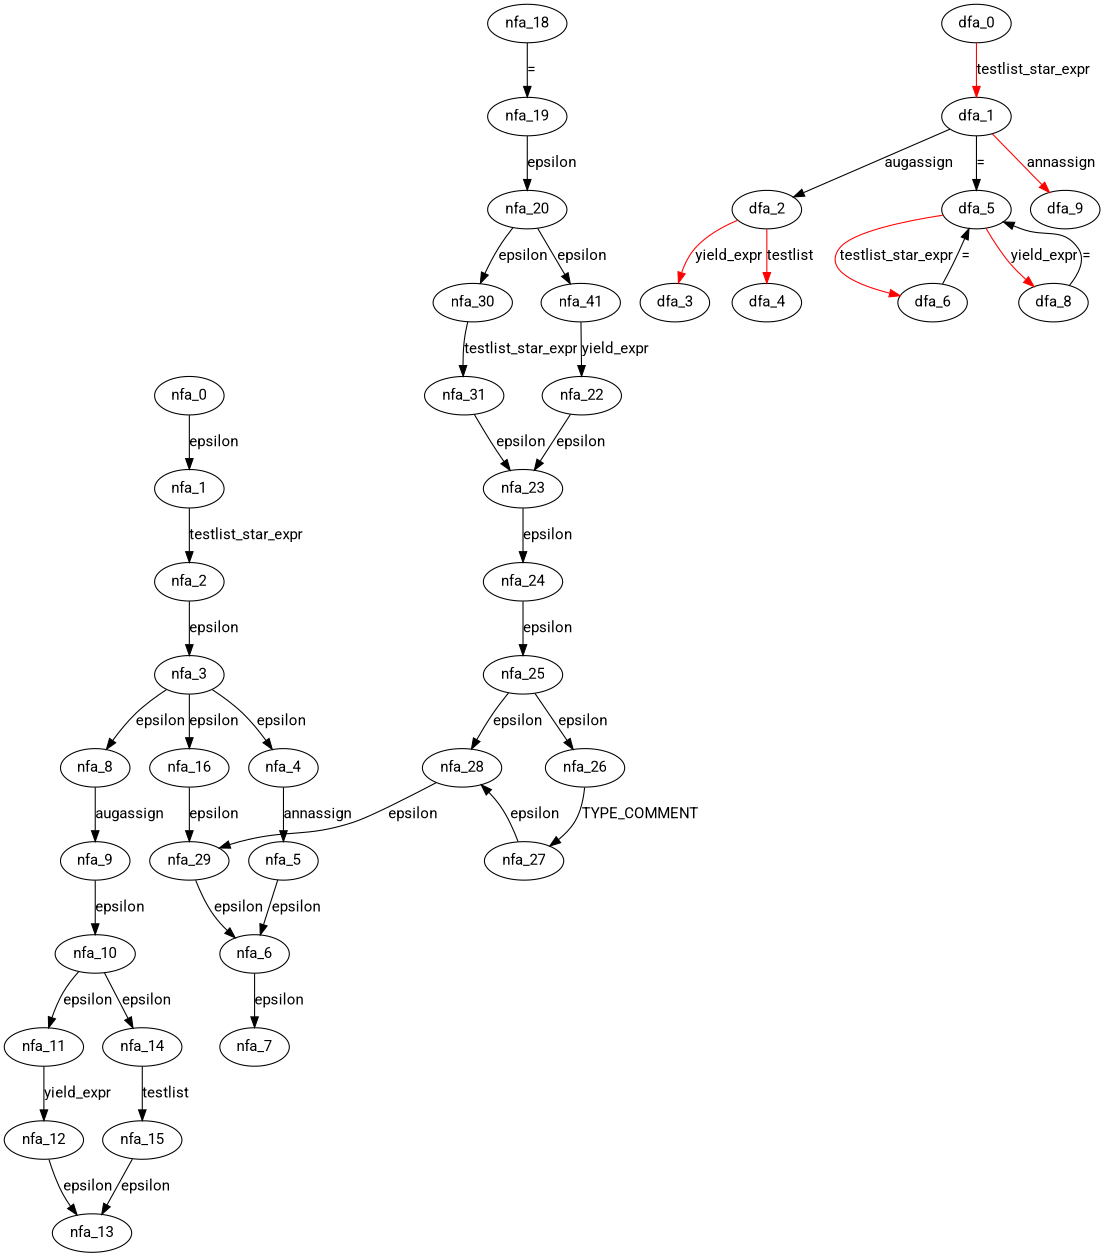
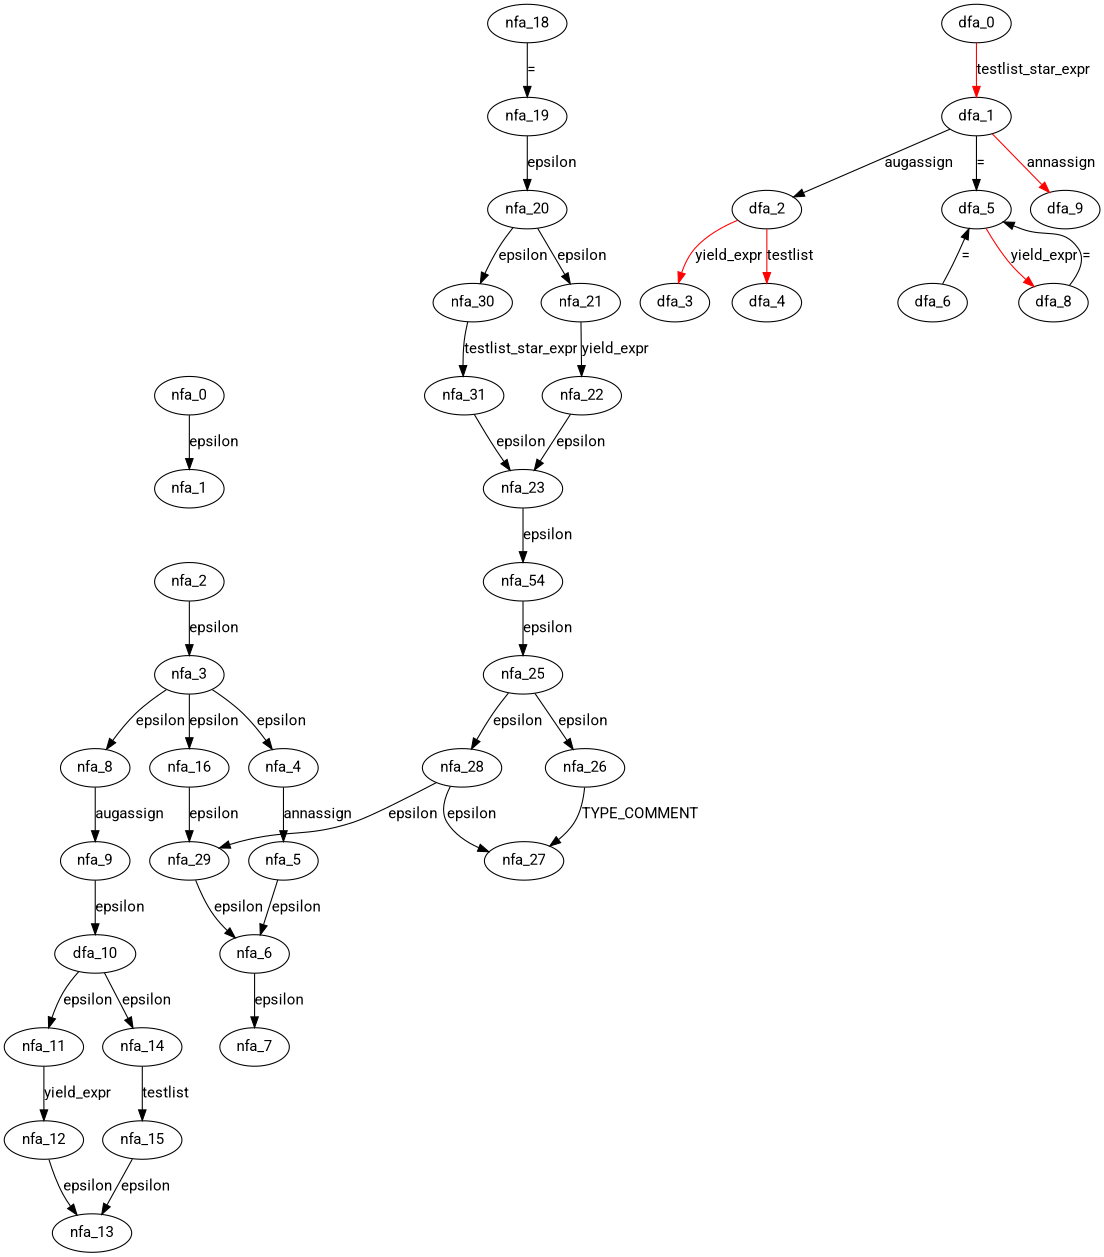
edge "dfa_5" -> "dfa_6": removed, label "testlist_star_expr"
node "nfa_41": label "nfa_41" -> "nfa_21"
edge "nfa_1" -> "nfa_2": removed, label "testlist_star_expr"
node "nfa_24": label "nfa_24" -> "nfa_54"
edge "nfa_27" -> "nfa_28": reversed
node "nfa_10": label "nfa_10" -> "dfa_10"
